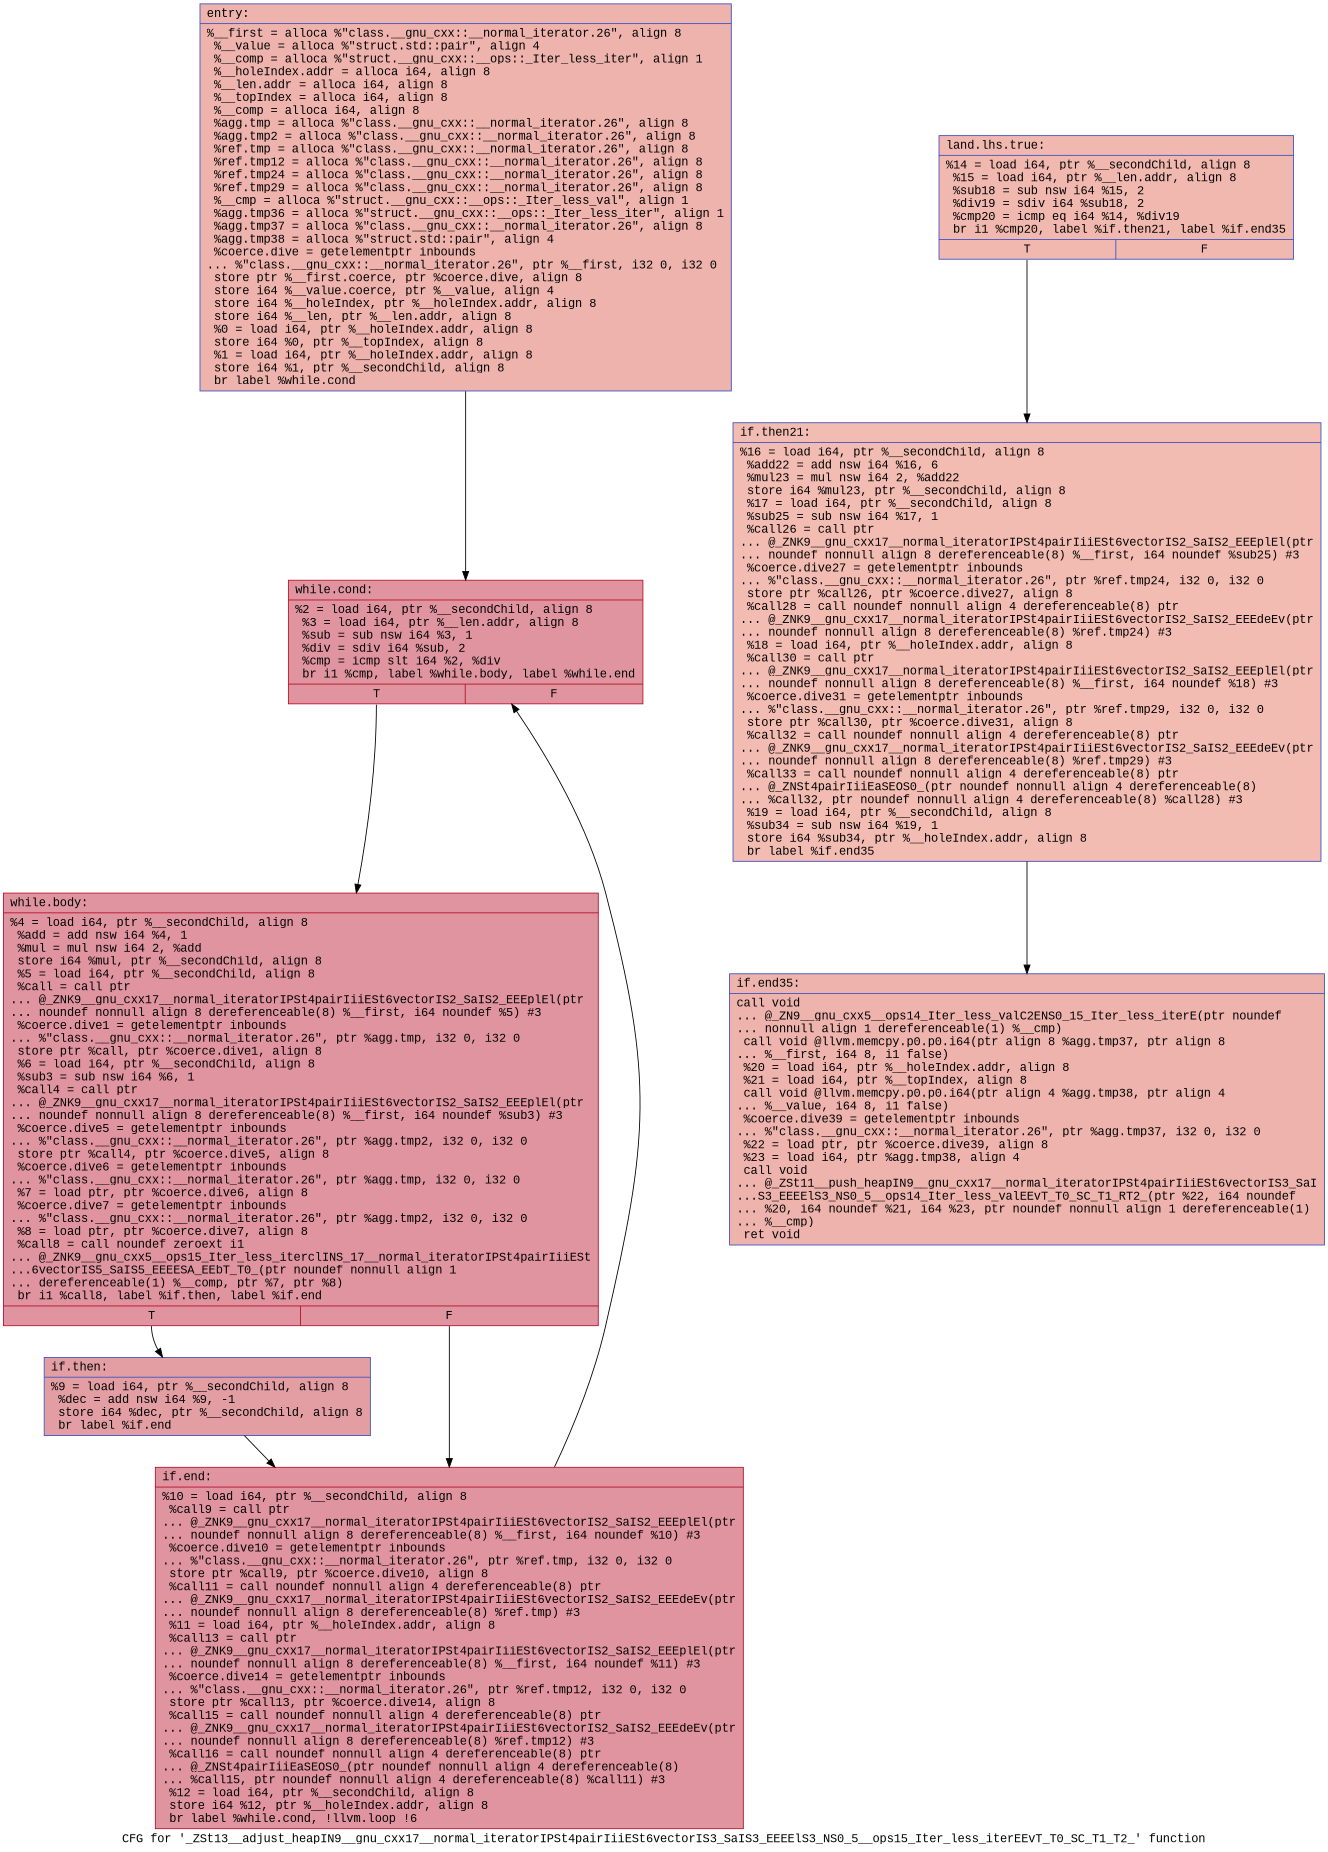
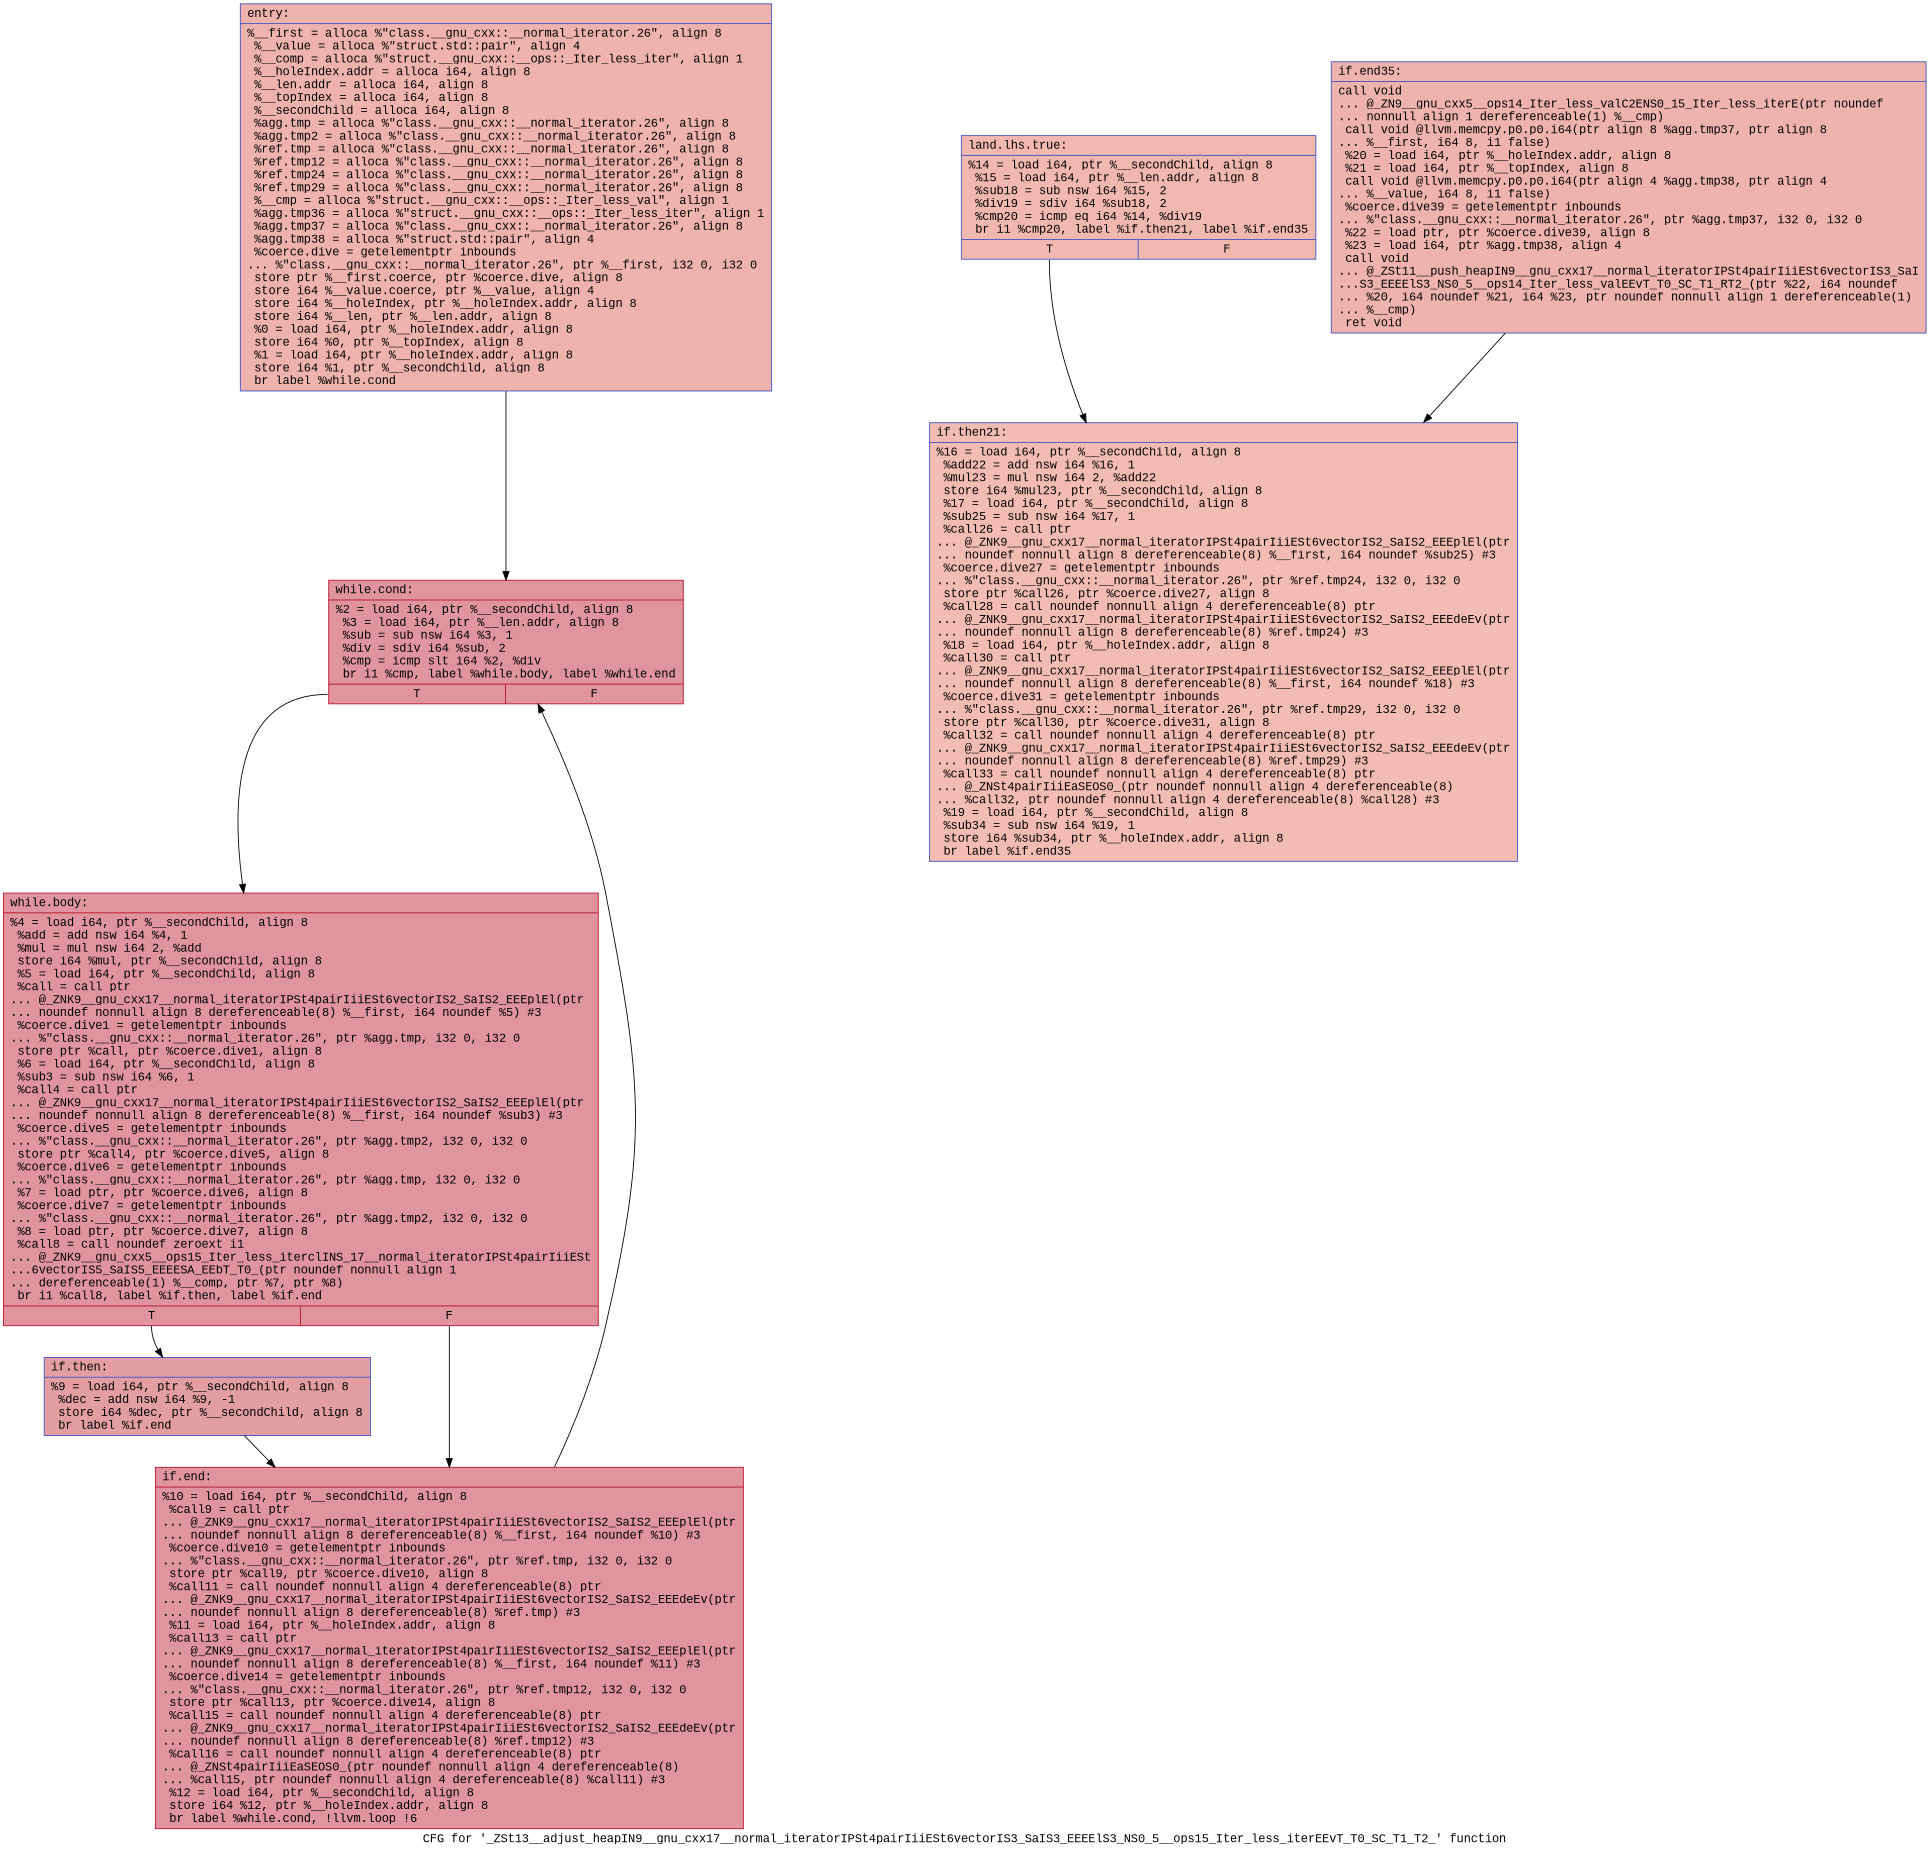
node "entry:": text "%__comp = alloca i64, align 8" -> "%__secondChild = alloca i64, align 8"
node "if.then21:": text "%add22 = add nsw i64 %16, 6" -> "%add22 = add nsw i64 %16, 1"
edge "if.then21:" -> "if.end35:": reversed
